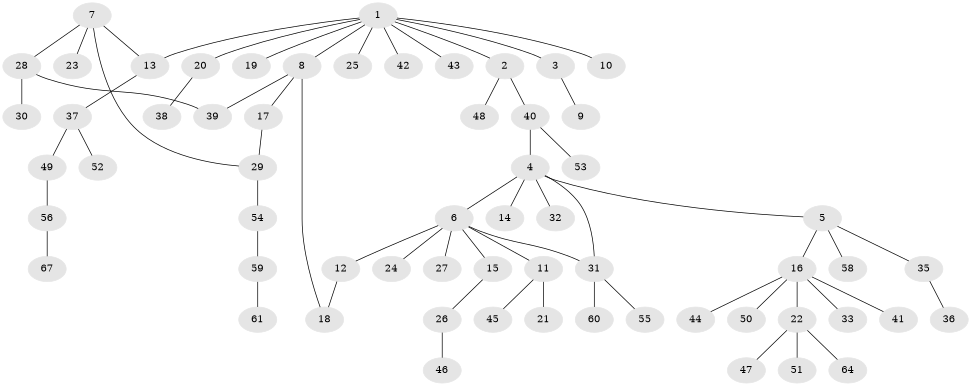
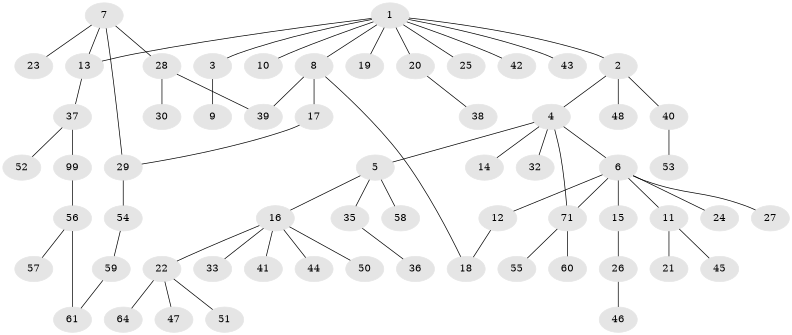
edge "40" -- "4": now "2" -- "4"
node "49": label "49" -> "99"
node "67": label "67" -> "57"
edge "56" -- "61": added
node "31": label "31" -> "71"
